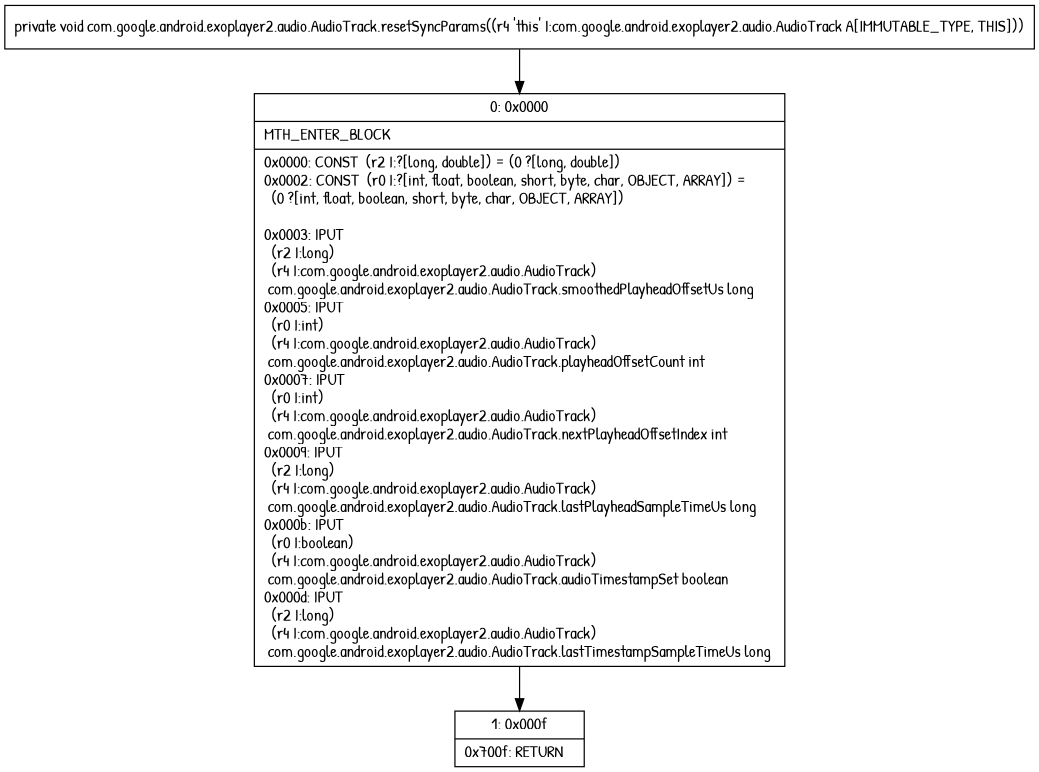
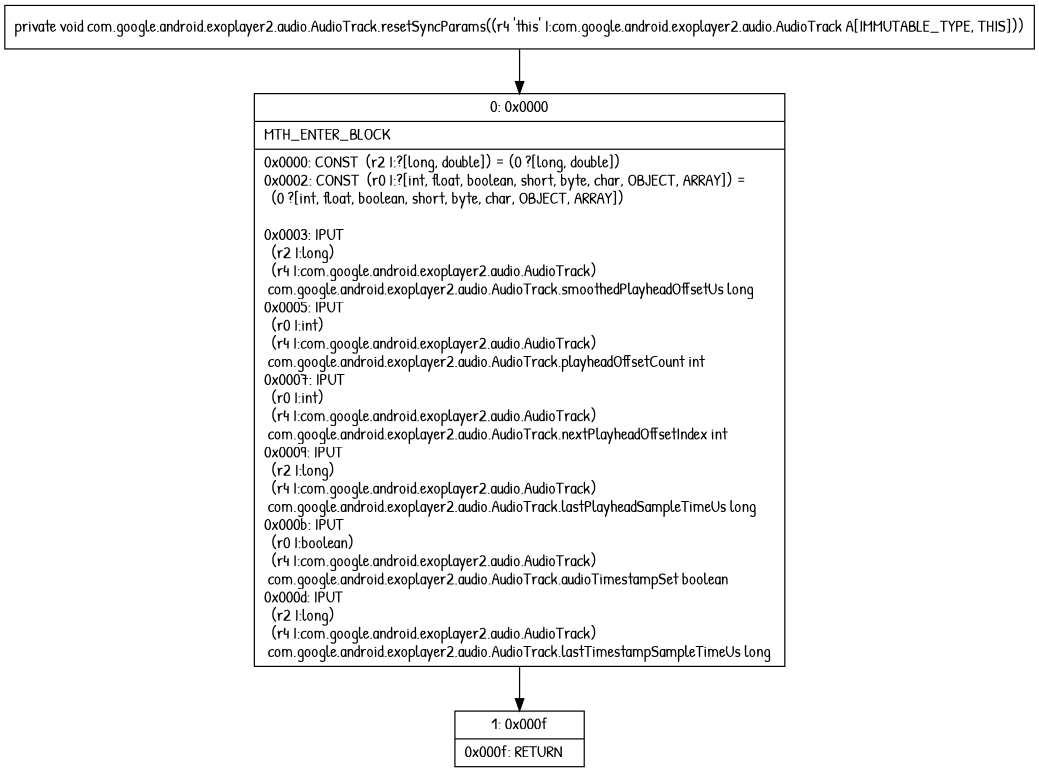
node "1: 0x000f": text "0x700f: RETURN" -> "0x000f: RETURN"
